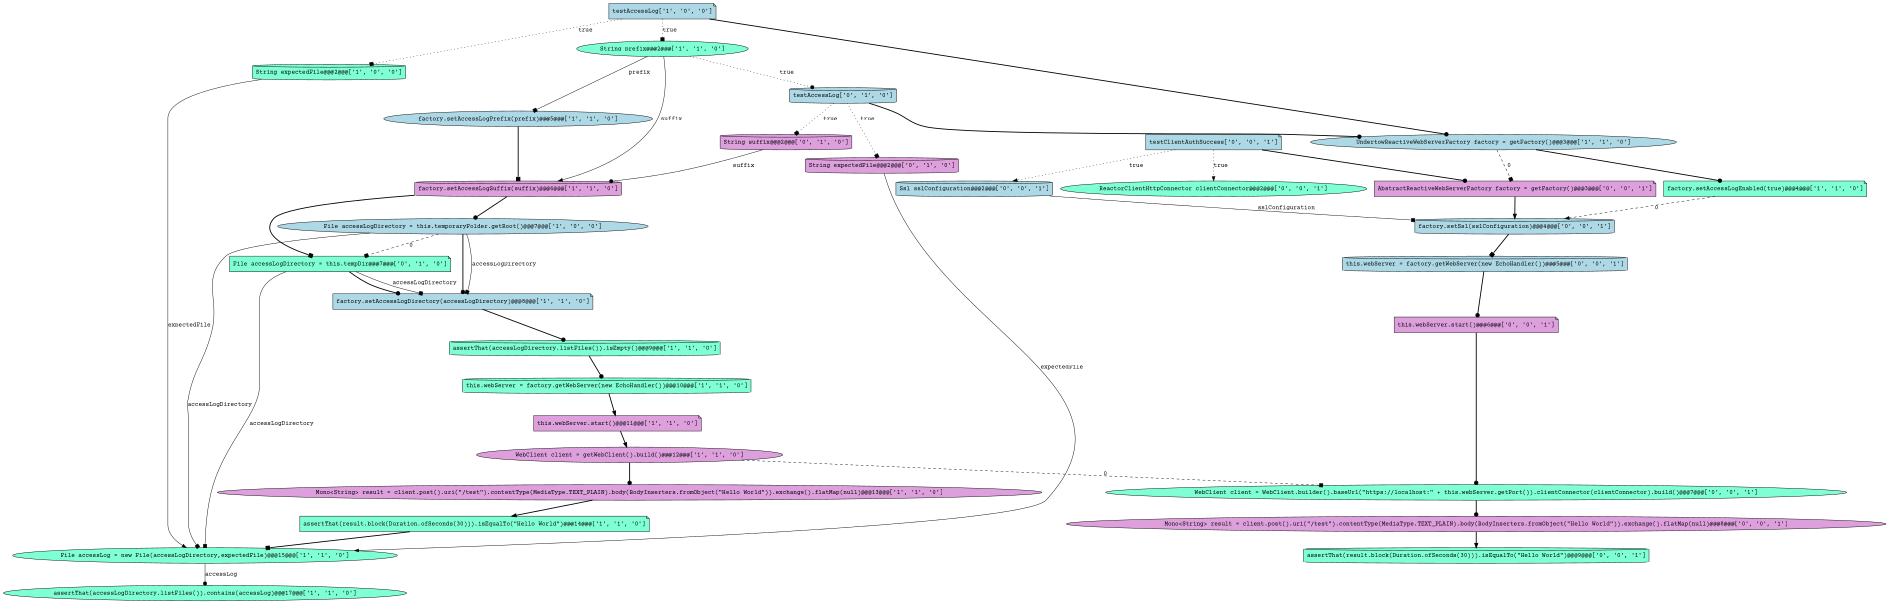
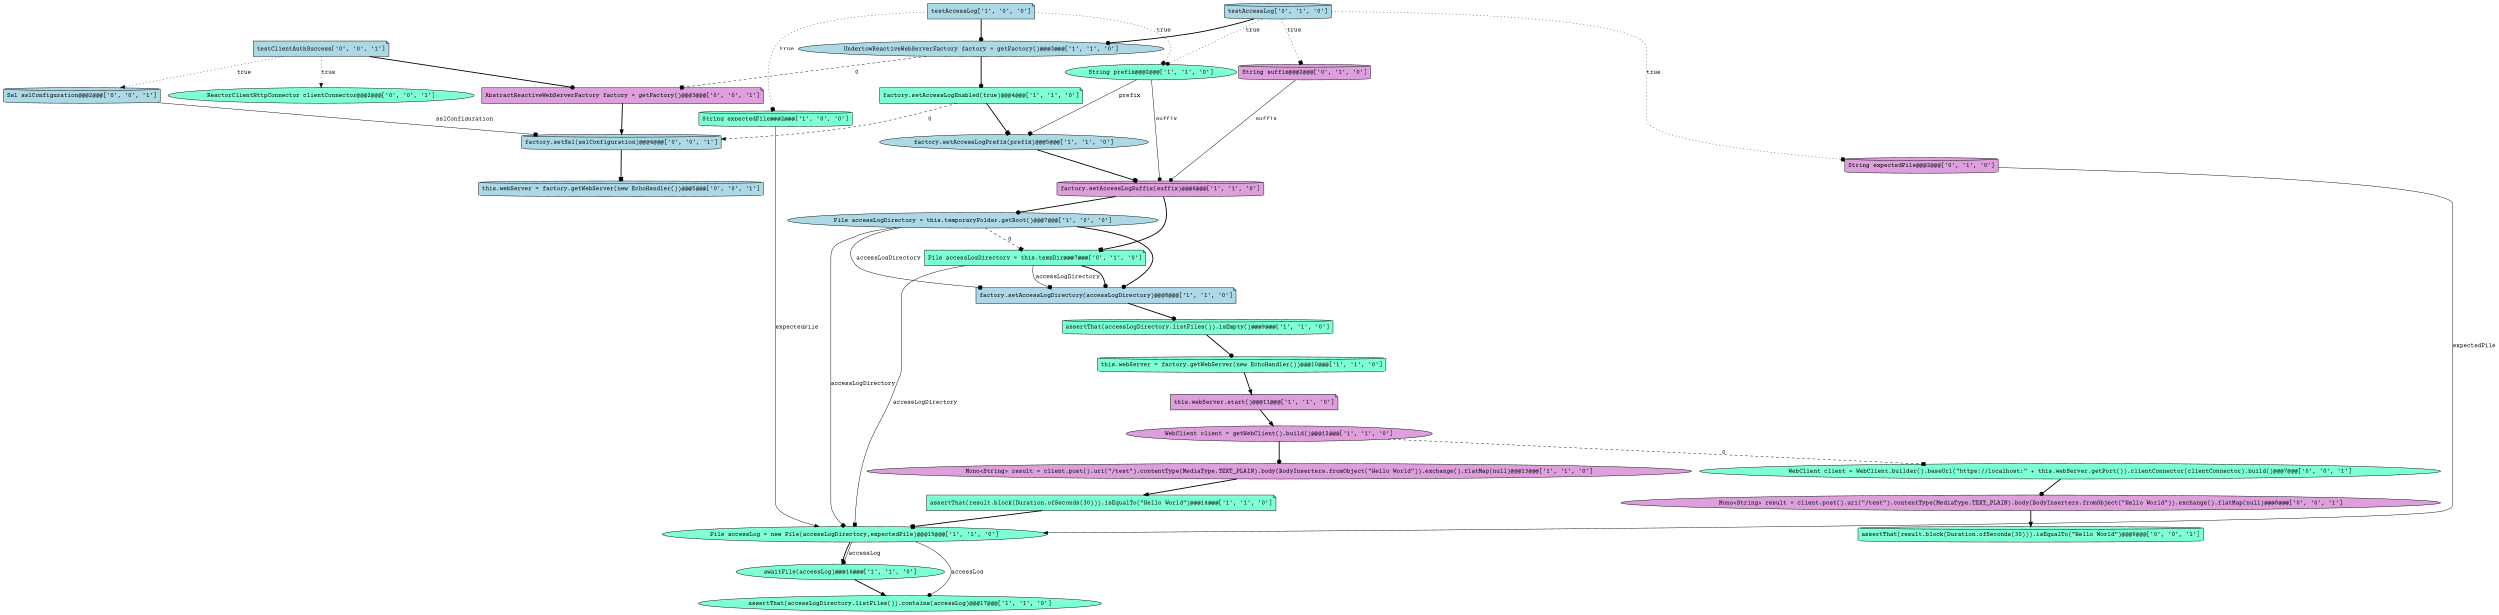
edge "String prefix@@@2@@@['1', '1', '0']" -> "testAccessLog['0', '1', '0']": reversed
edge "factory.setAccessLogEnabled(true)@@@4@@@['1', '1', '0']" -> "factory.setAccessLogPrefix(prefix)@@@5@@@['1', '1', '0']": added
edge "String prefix@@@2@@@['1', '1', '0']" -> "factory.setAccessLogSuffix(suffix)@@@6@@@['1', '1', '0']": arrowhead normal -> dot
node "this.webServer.start()@@@6@@@['0', '0', '1']": removed
node "awaitFile(accessLog)@@@16@@@['1', '1', '0']": added
